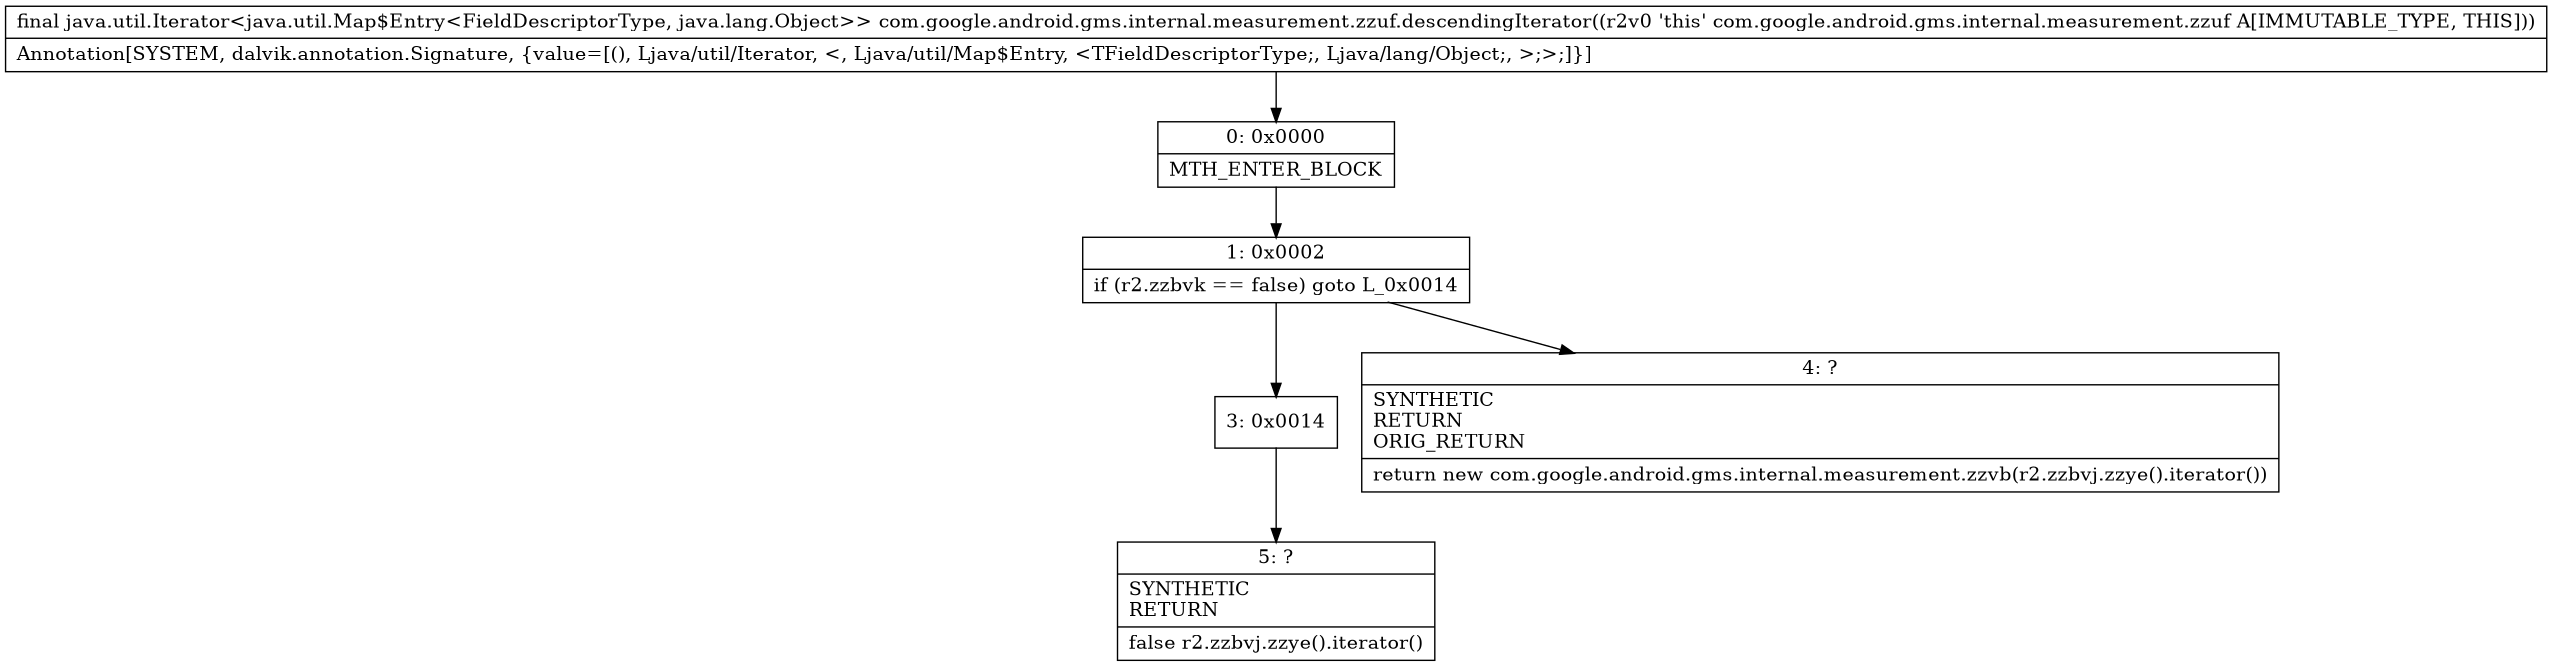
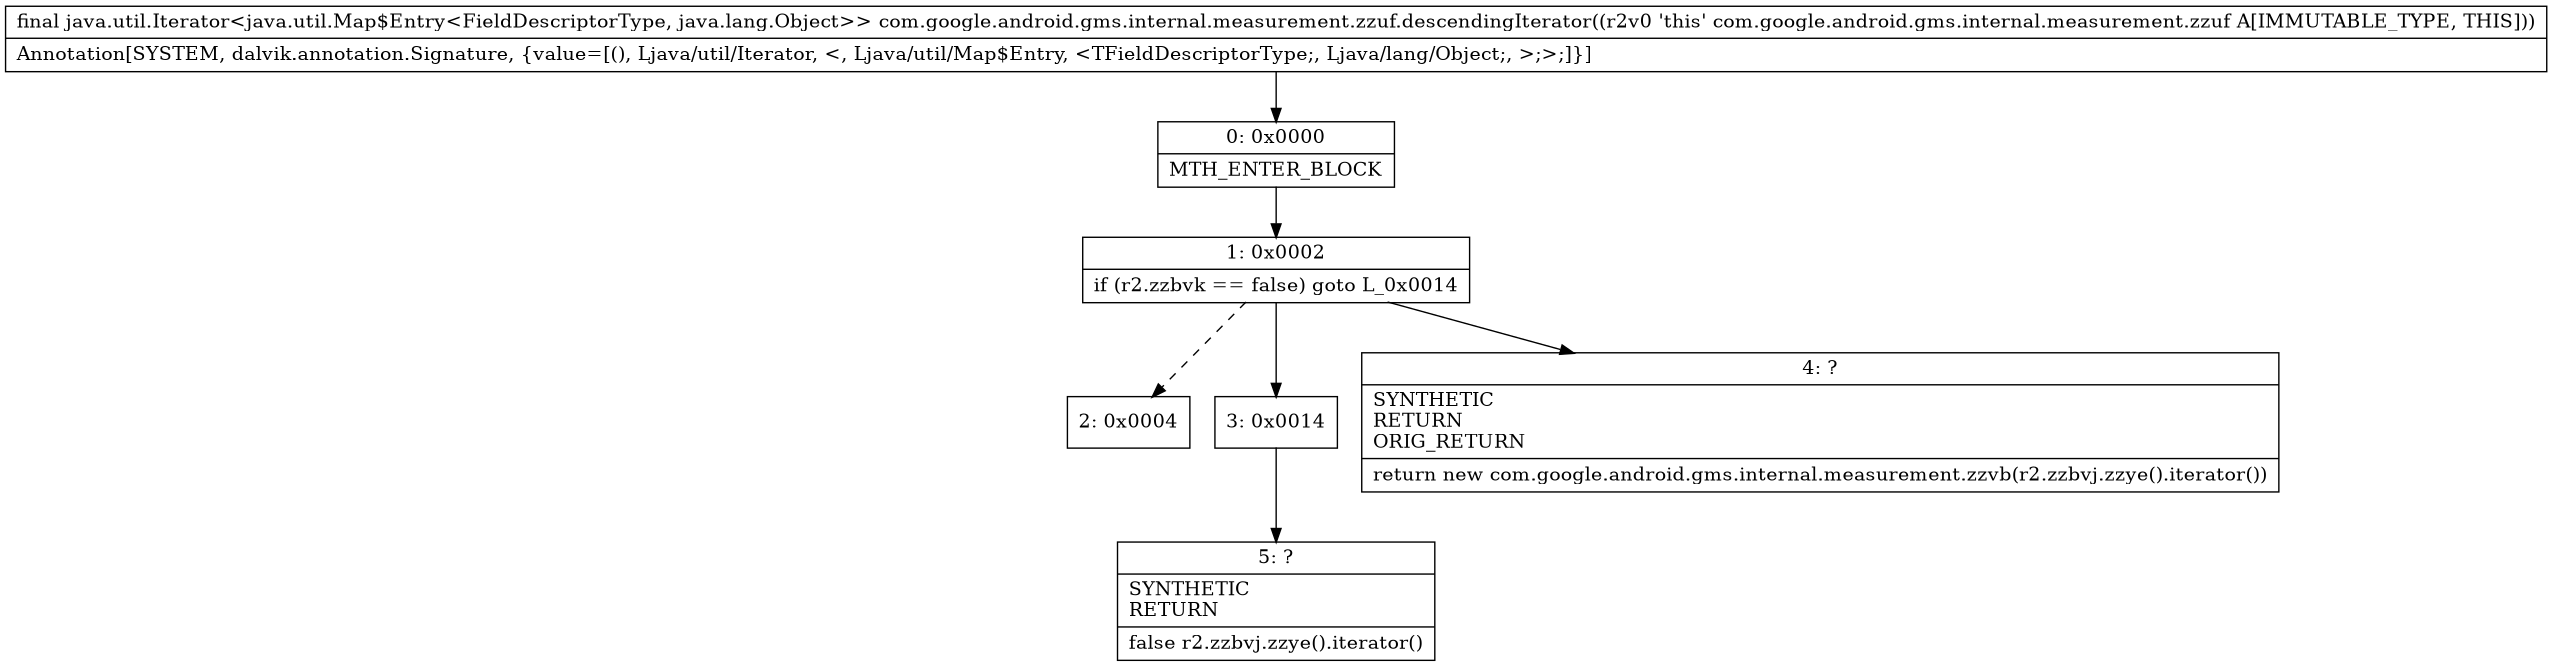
node "2: 0x0004": added
